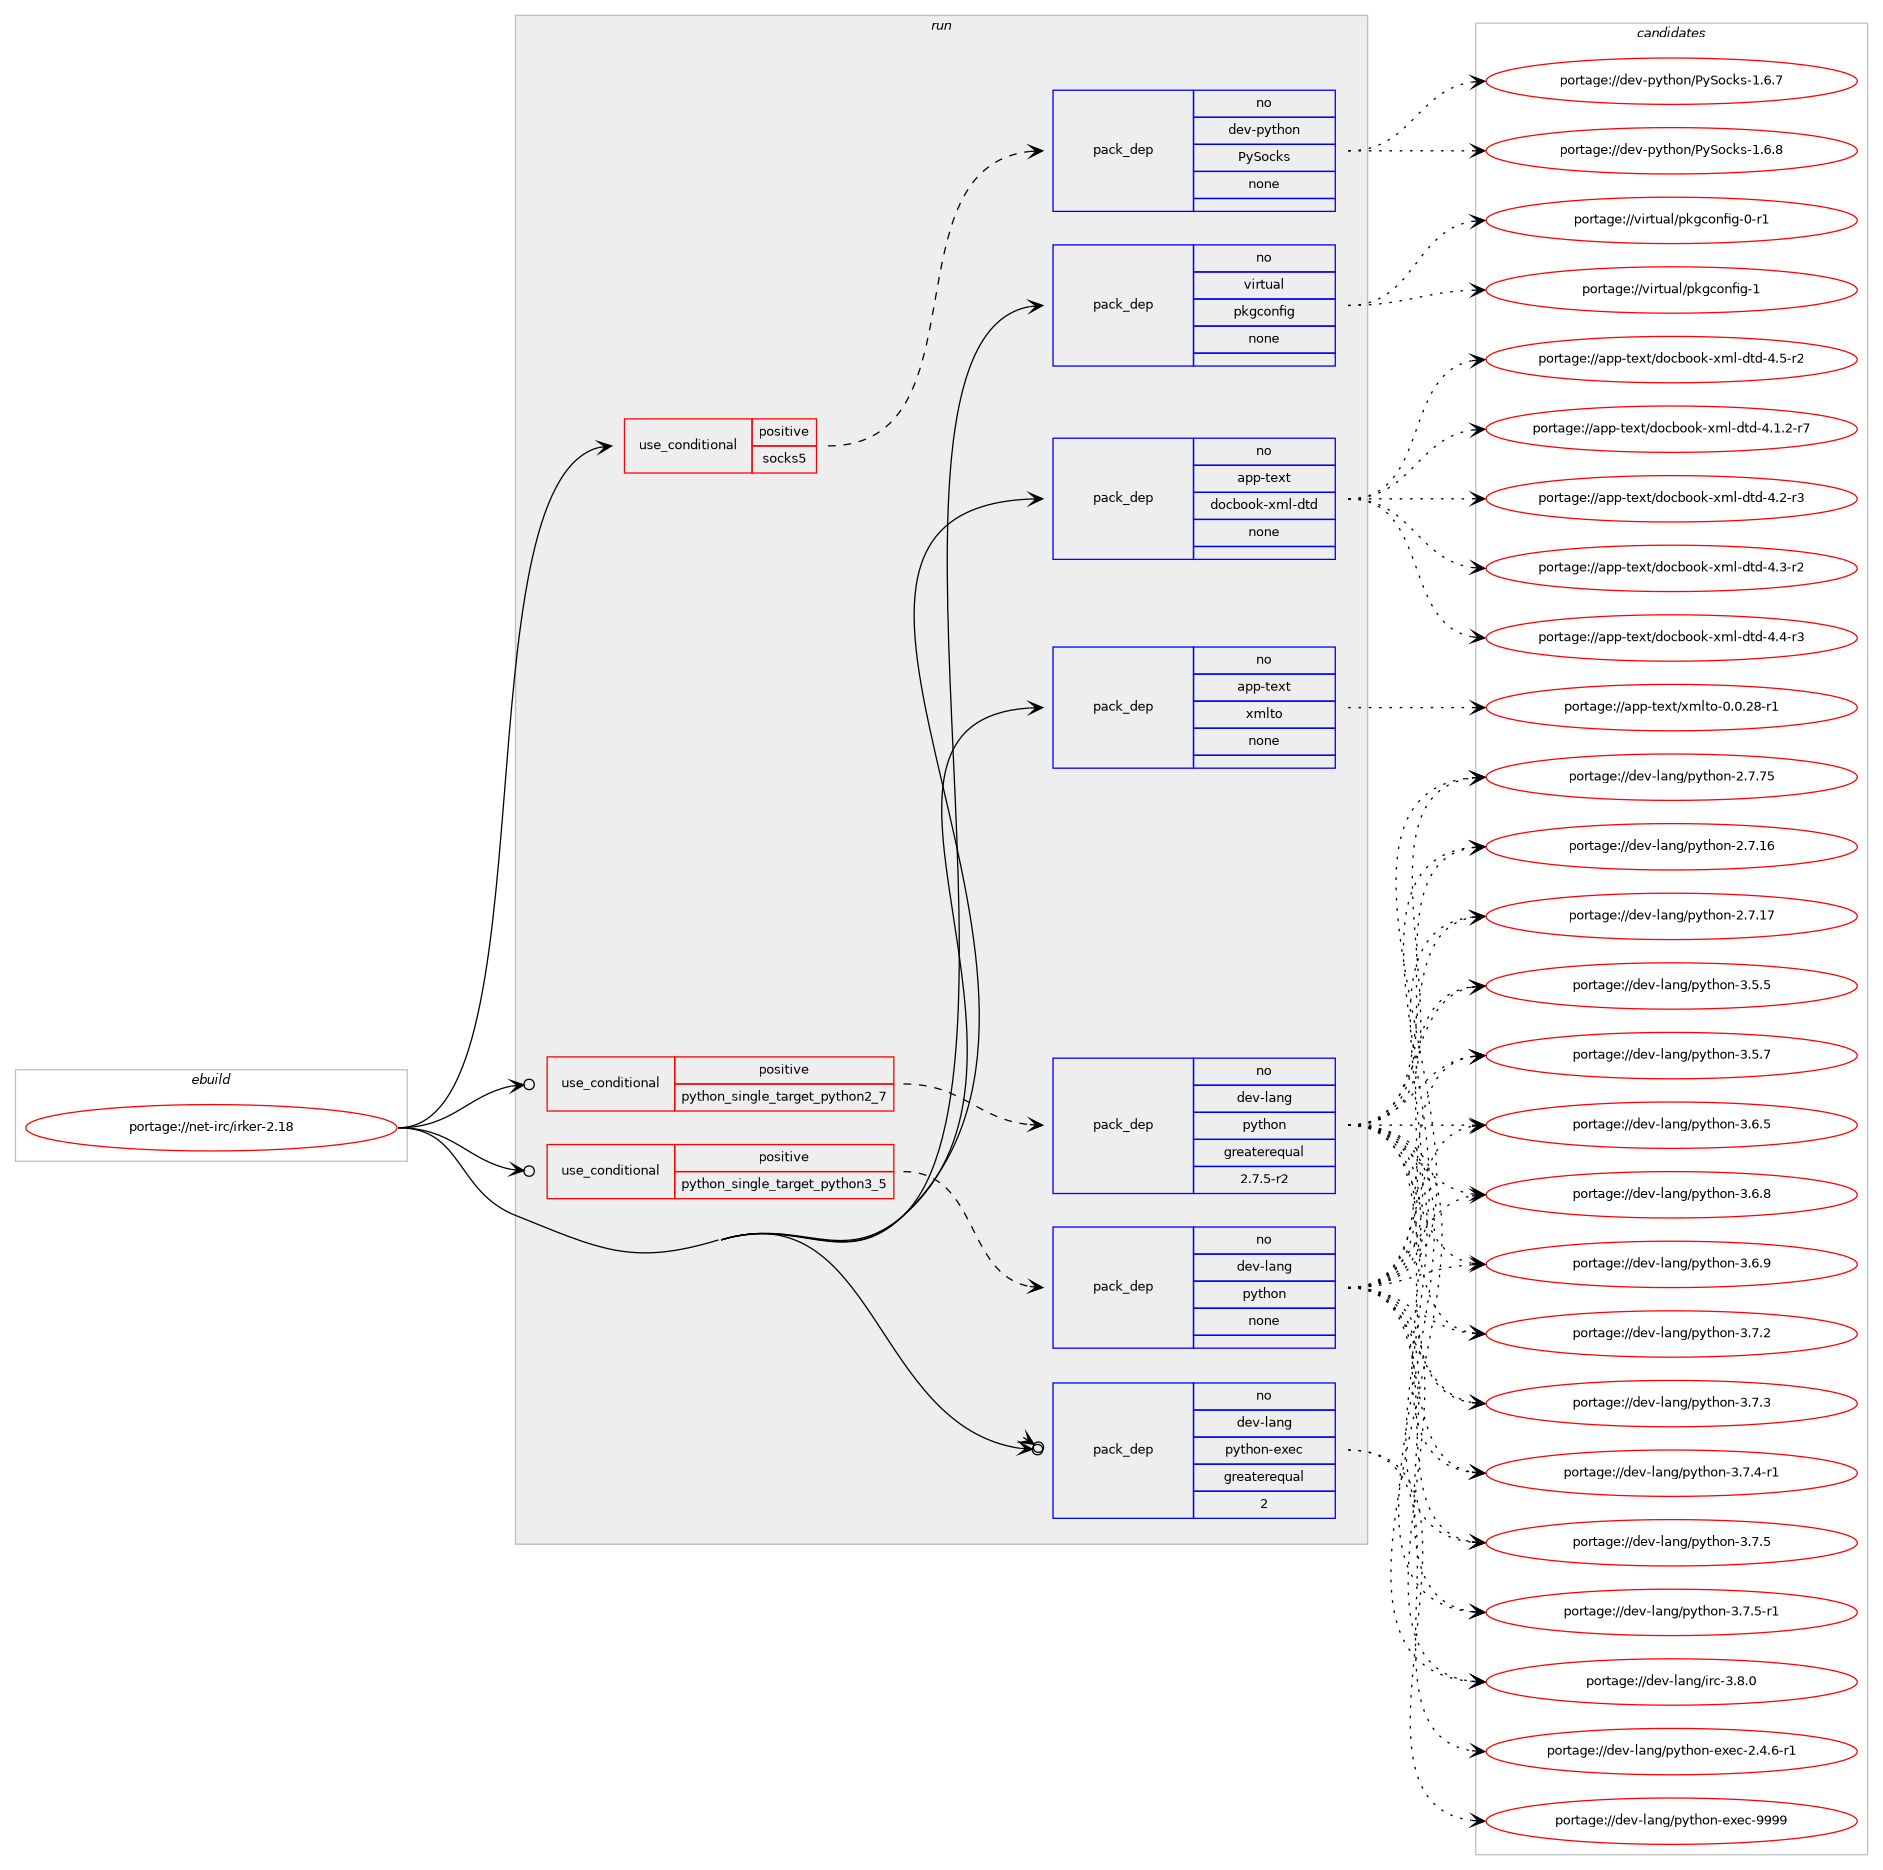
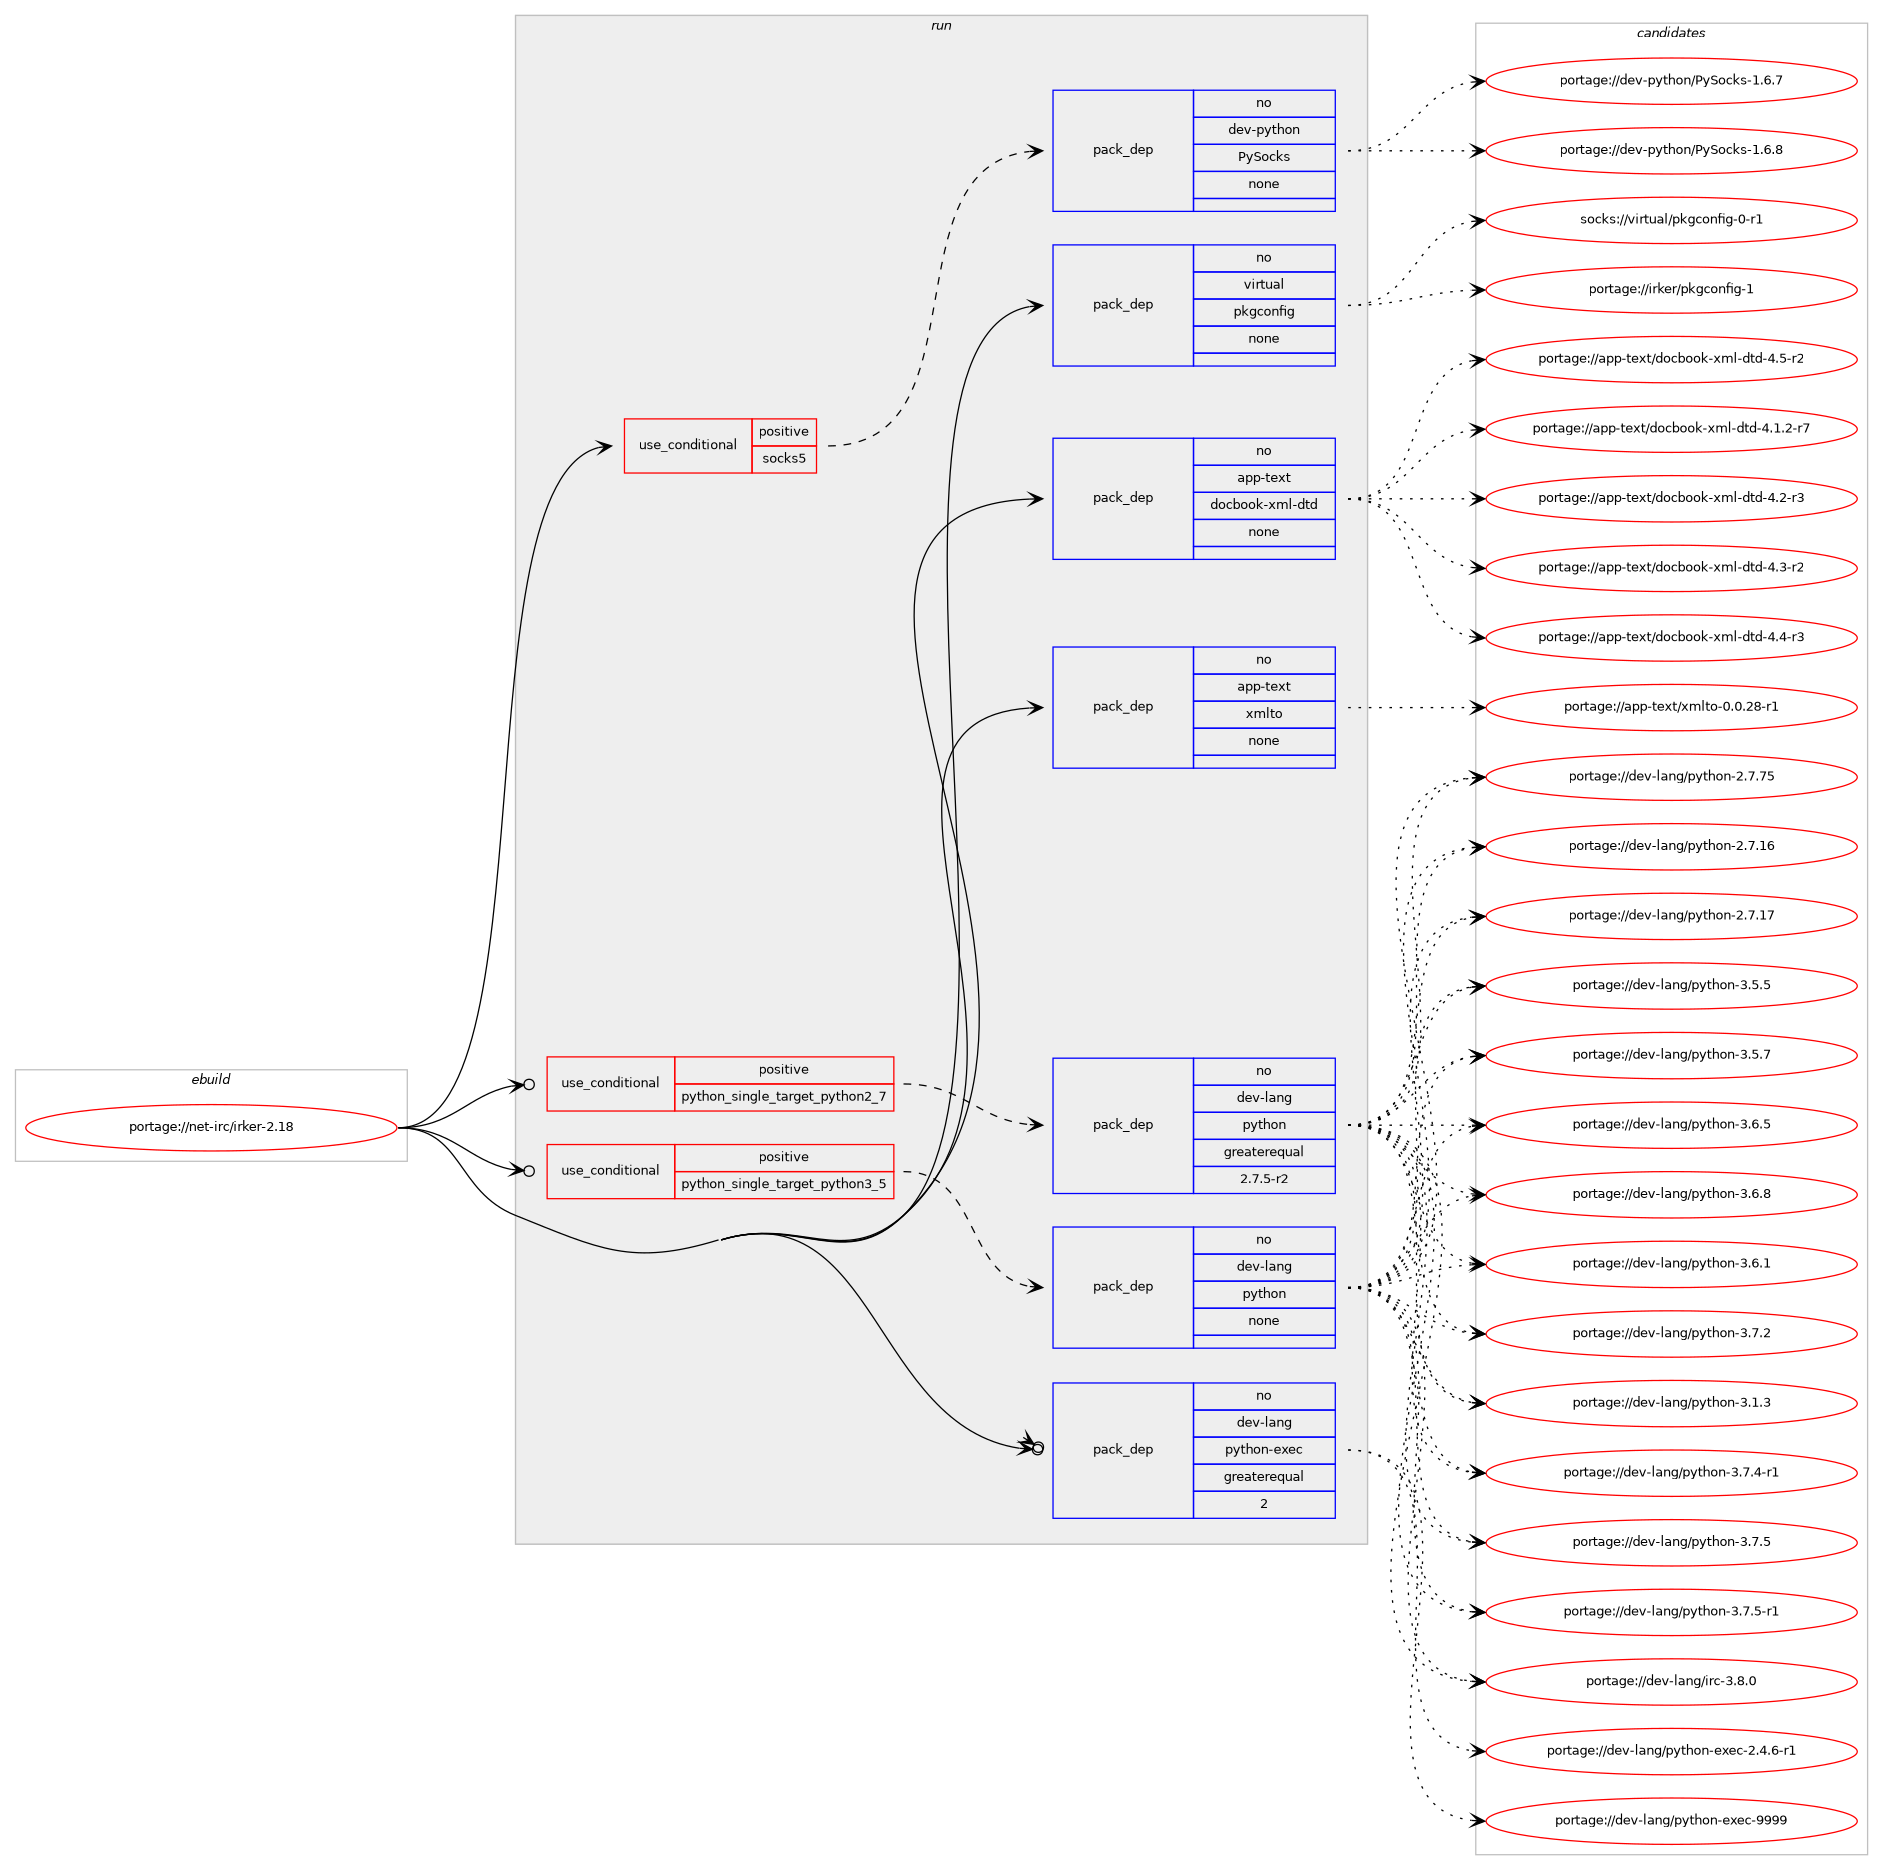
node "portage://virtual/pkgconfig-0-r1": label "portage://virtual/pkgconfig-0-r1" -> "socks://virtual/pkgconfig-0-r1"
node "portage://virtual/pkgconfig-1": label "portage://virtual/pkgconfig-1" -> "portage://irker/pkgconfig-1"
node "portage://dev-lang/python-3.6.9": label "portage://dev-lang/python-3.6.9" -> "portage://dev-lang/python-3.6.1"
node "portage://dev-lang/python-3.7.3": label "portage://dev-lang/python-3.7.3" -> "portage://dev-lang/python-3.1.3"
